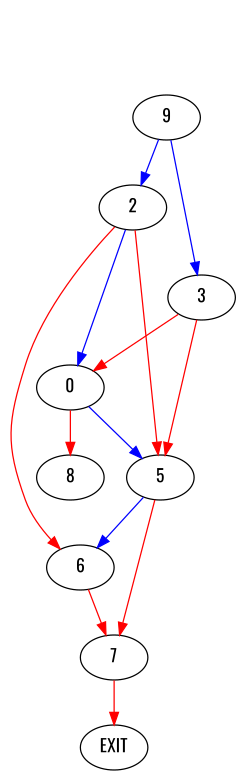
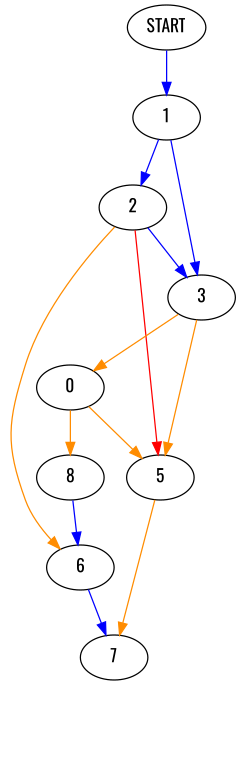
node "START": added
node "9": label "9" -> "1"
edge "2" -> "0": now "2" -> "3"
edge "3" -> "0": color red -> darkorange
edge "2" -> "6": color red -> darkorange
edge "3" -> "5": color red -> darkorange
edge "0" -> "8": color red -> darkorange
edge "0" -> "5": color blue -> darkorange
edge "5" -> "6": now "8" -> "6"
edge "5" -> "7": color red -> darkorange
edge "6" -> "7": color red -> blue
node "EXIT": removed
